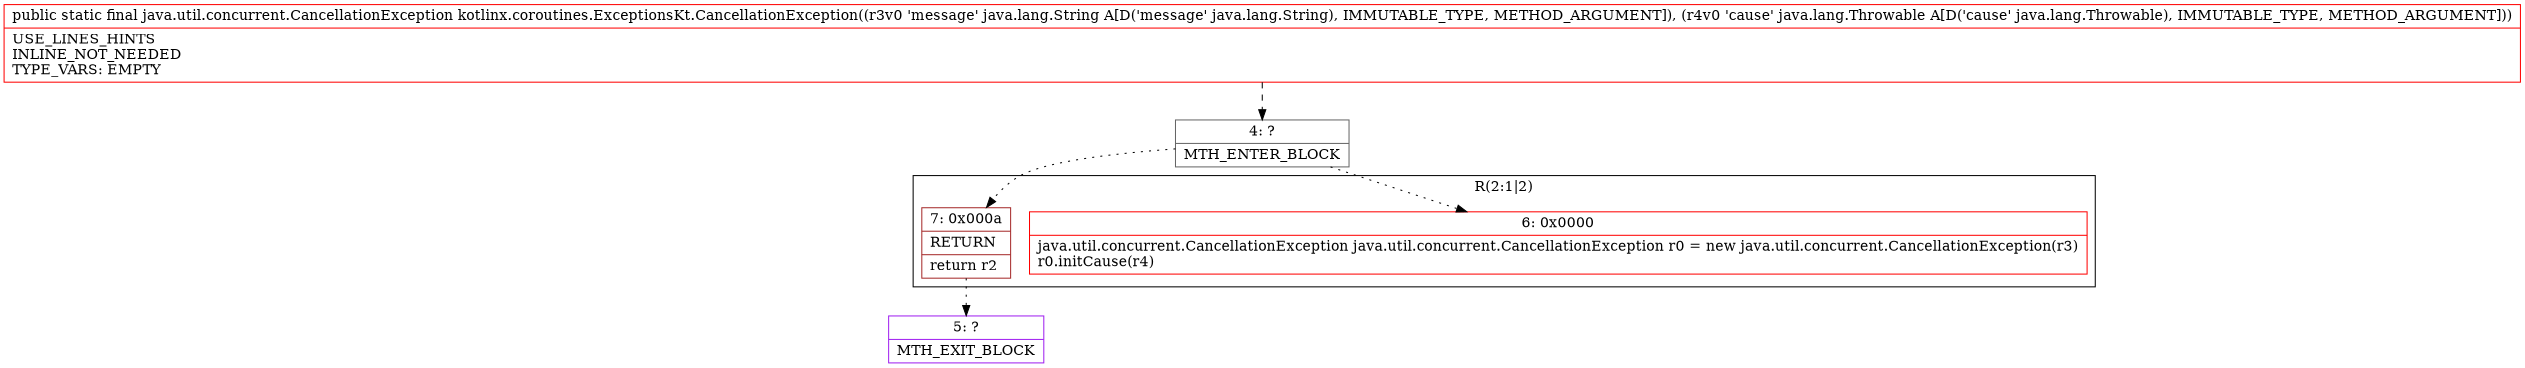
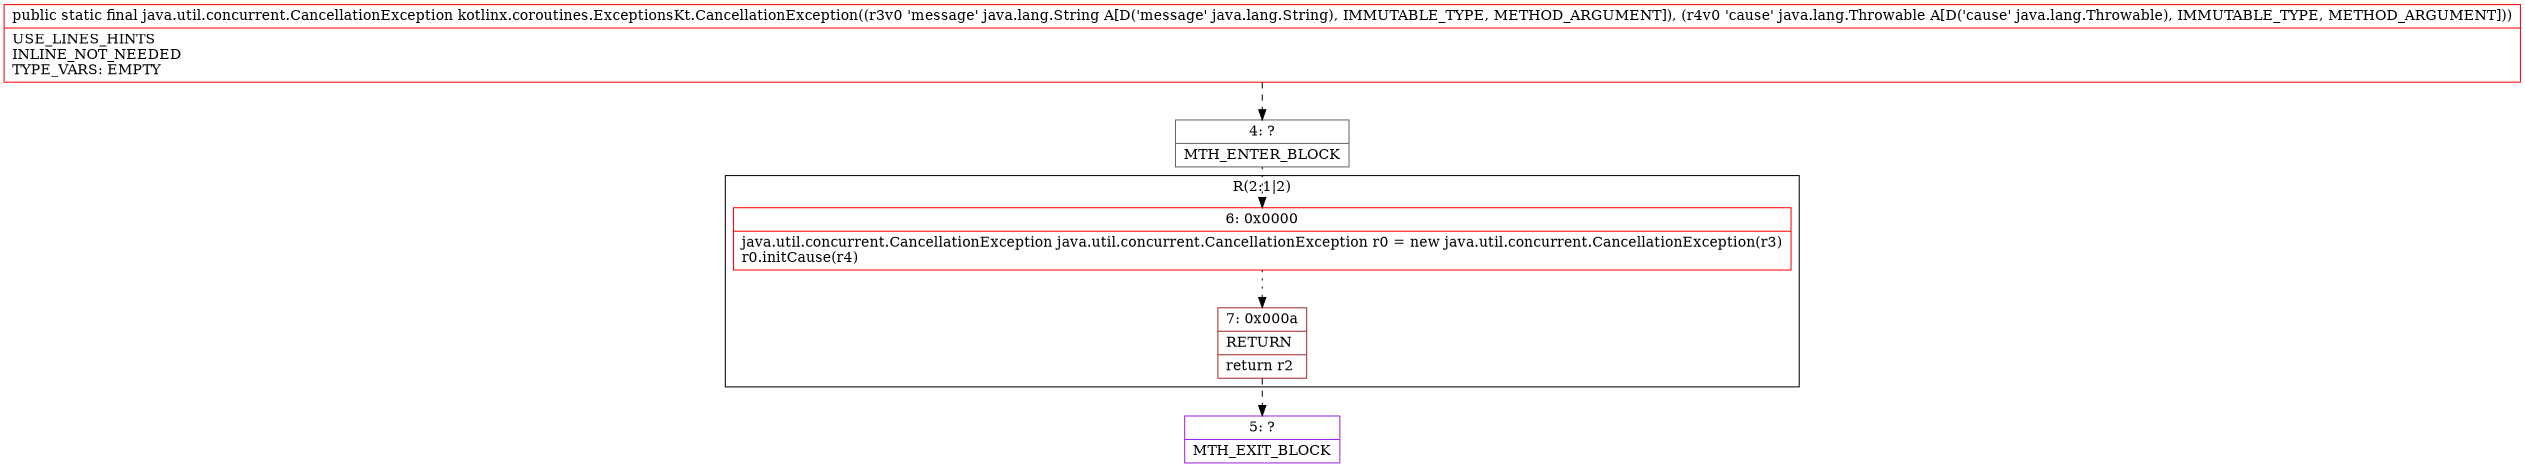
edge "4: ?" -> "7: 0x000a": now "6: 0x0000" -> "7: 0x000a"
edge "7: 0x000a" -> "5: ?": style dotted -> dashed
